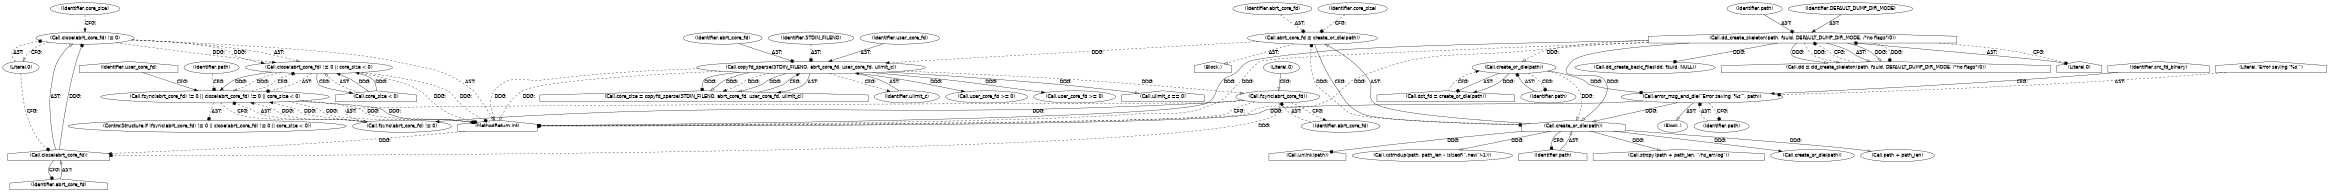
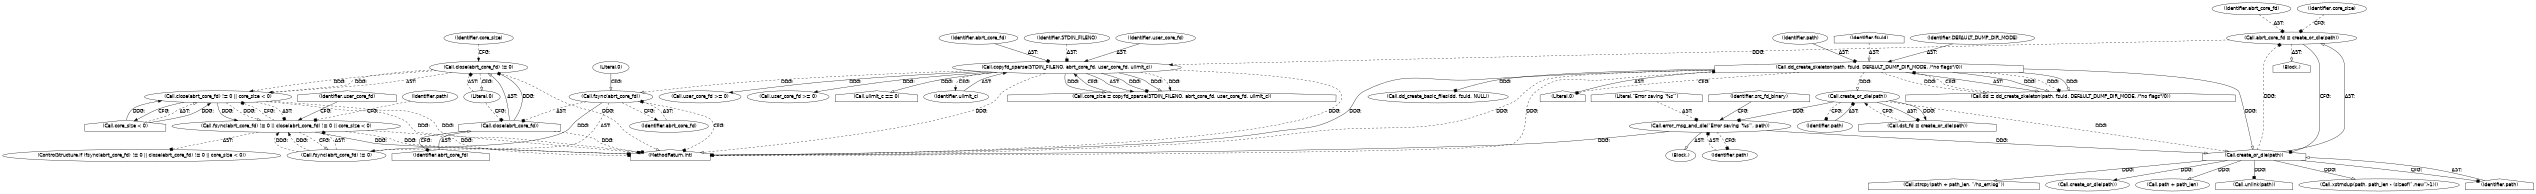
node "(Identifier,fsuid)": added
edge "(Call,close(abrt_core_fd) != 0)" -> "(MethodReturn,int)": label "AST: " -> "DDG: "
edge "(Call,fsync(abrt_core_fd))" -> "(Call,close(abrt_core_fd))": label "DDG: " -> "AST: "
edge "(MethodReturn,int)" -> "(Call,close(abrt_core_fd))": reversed
